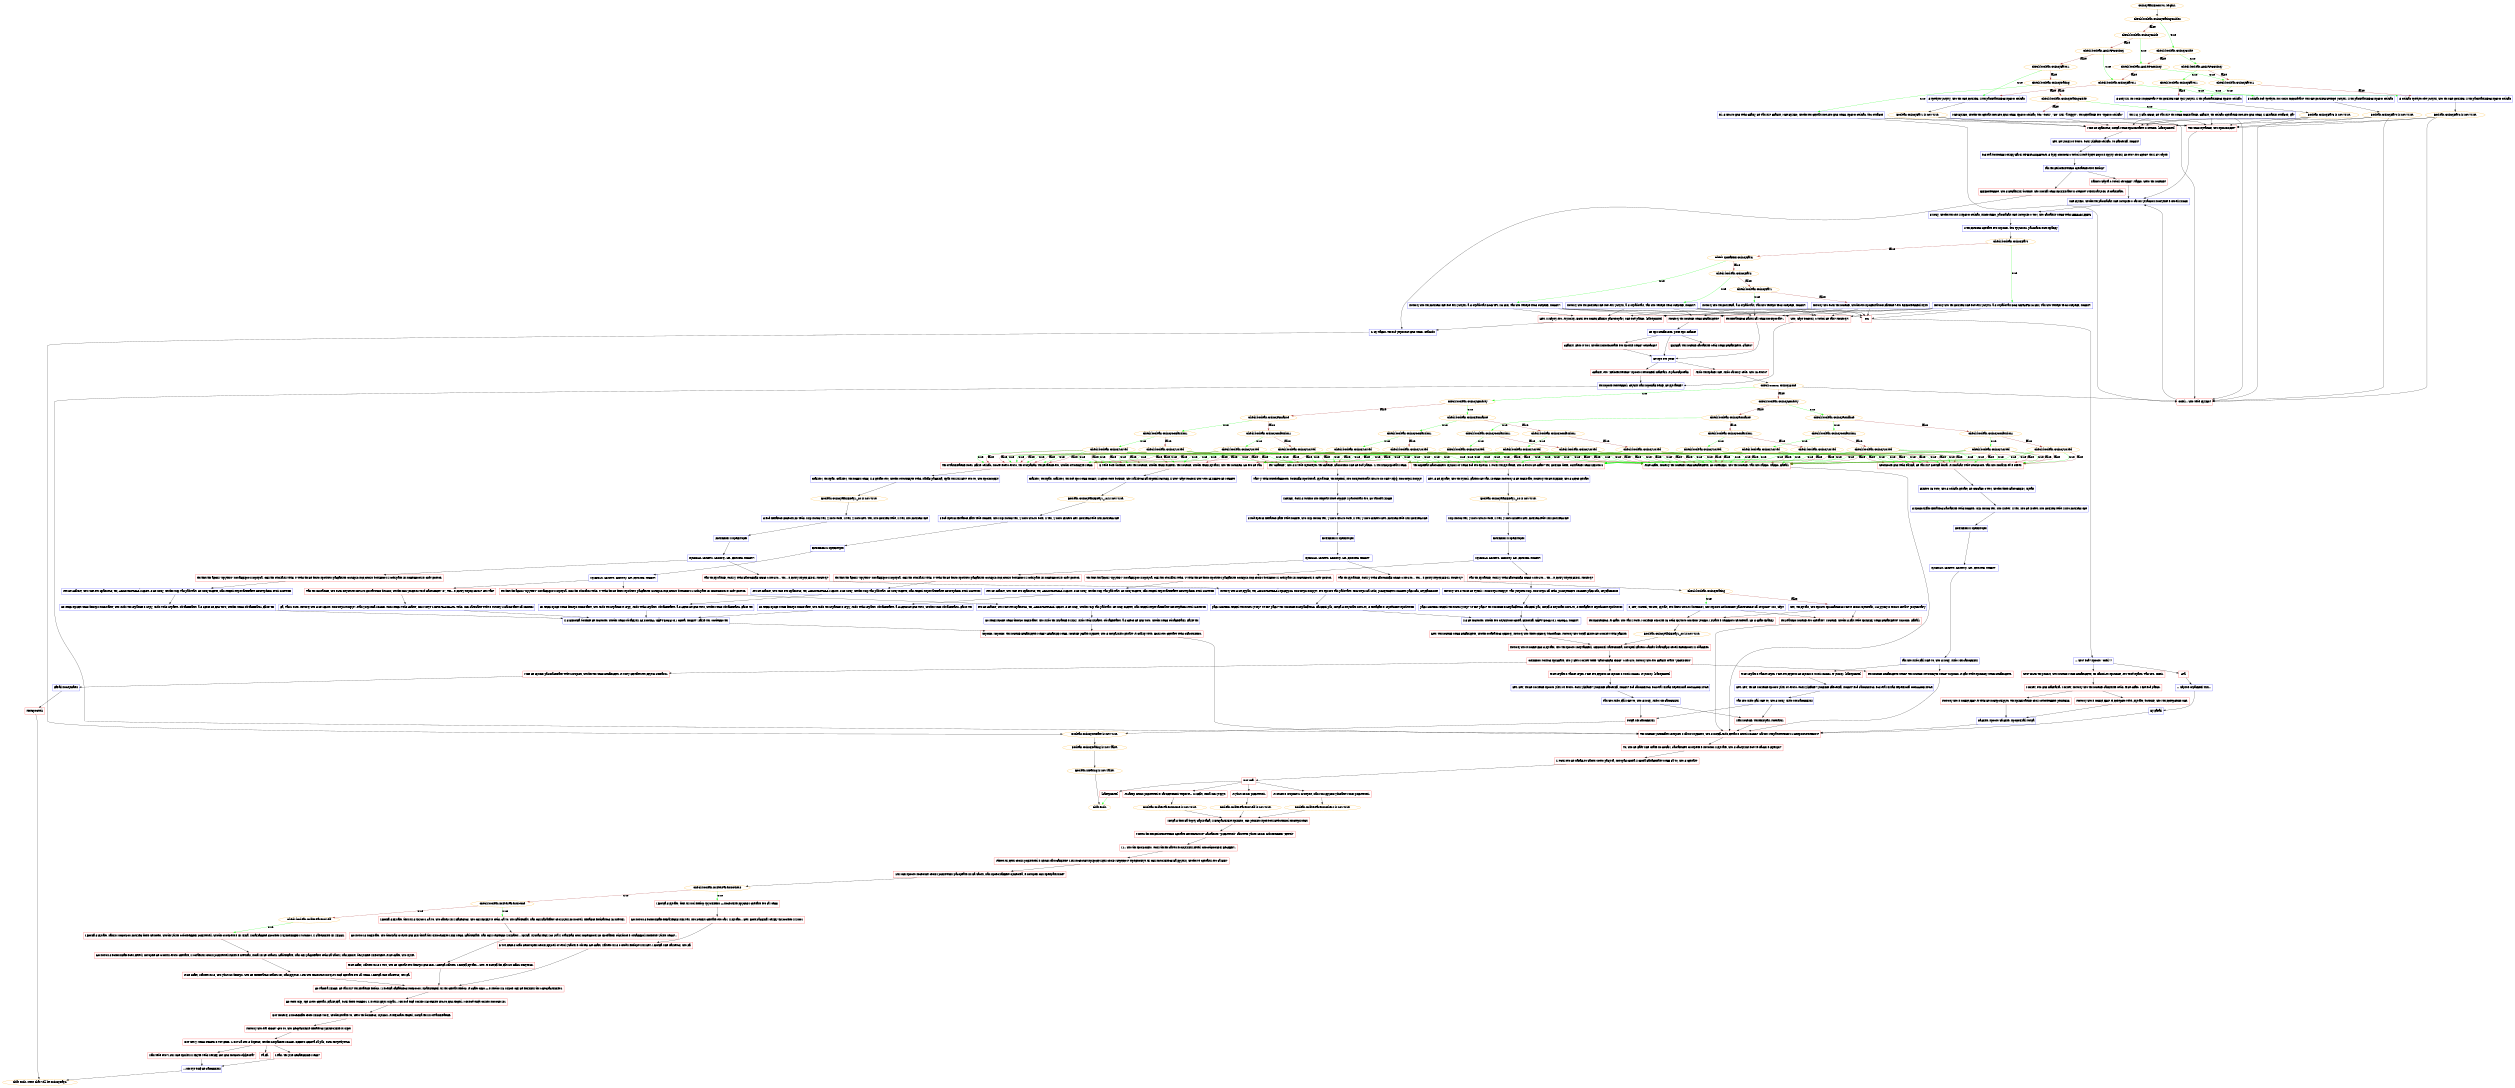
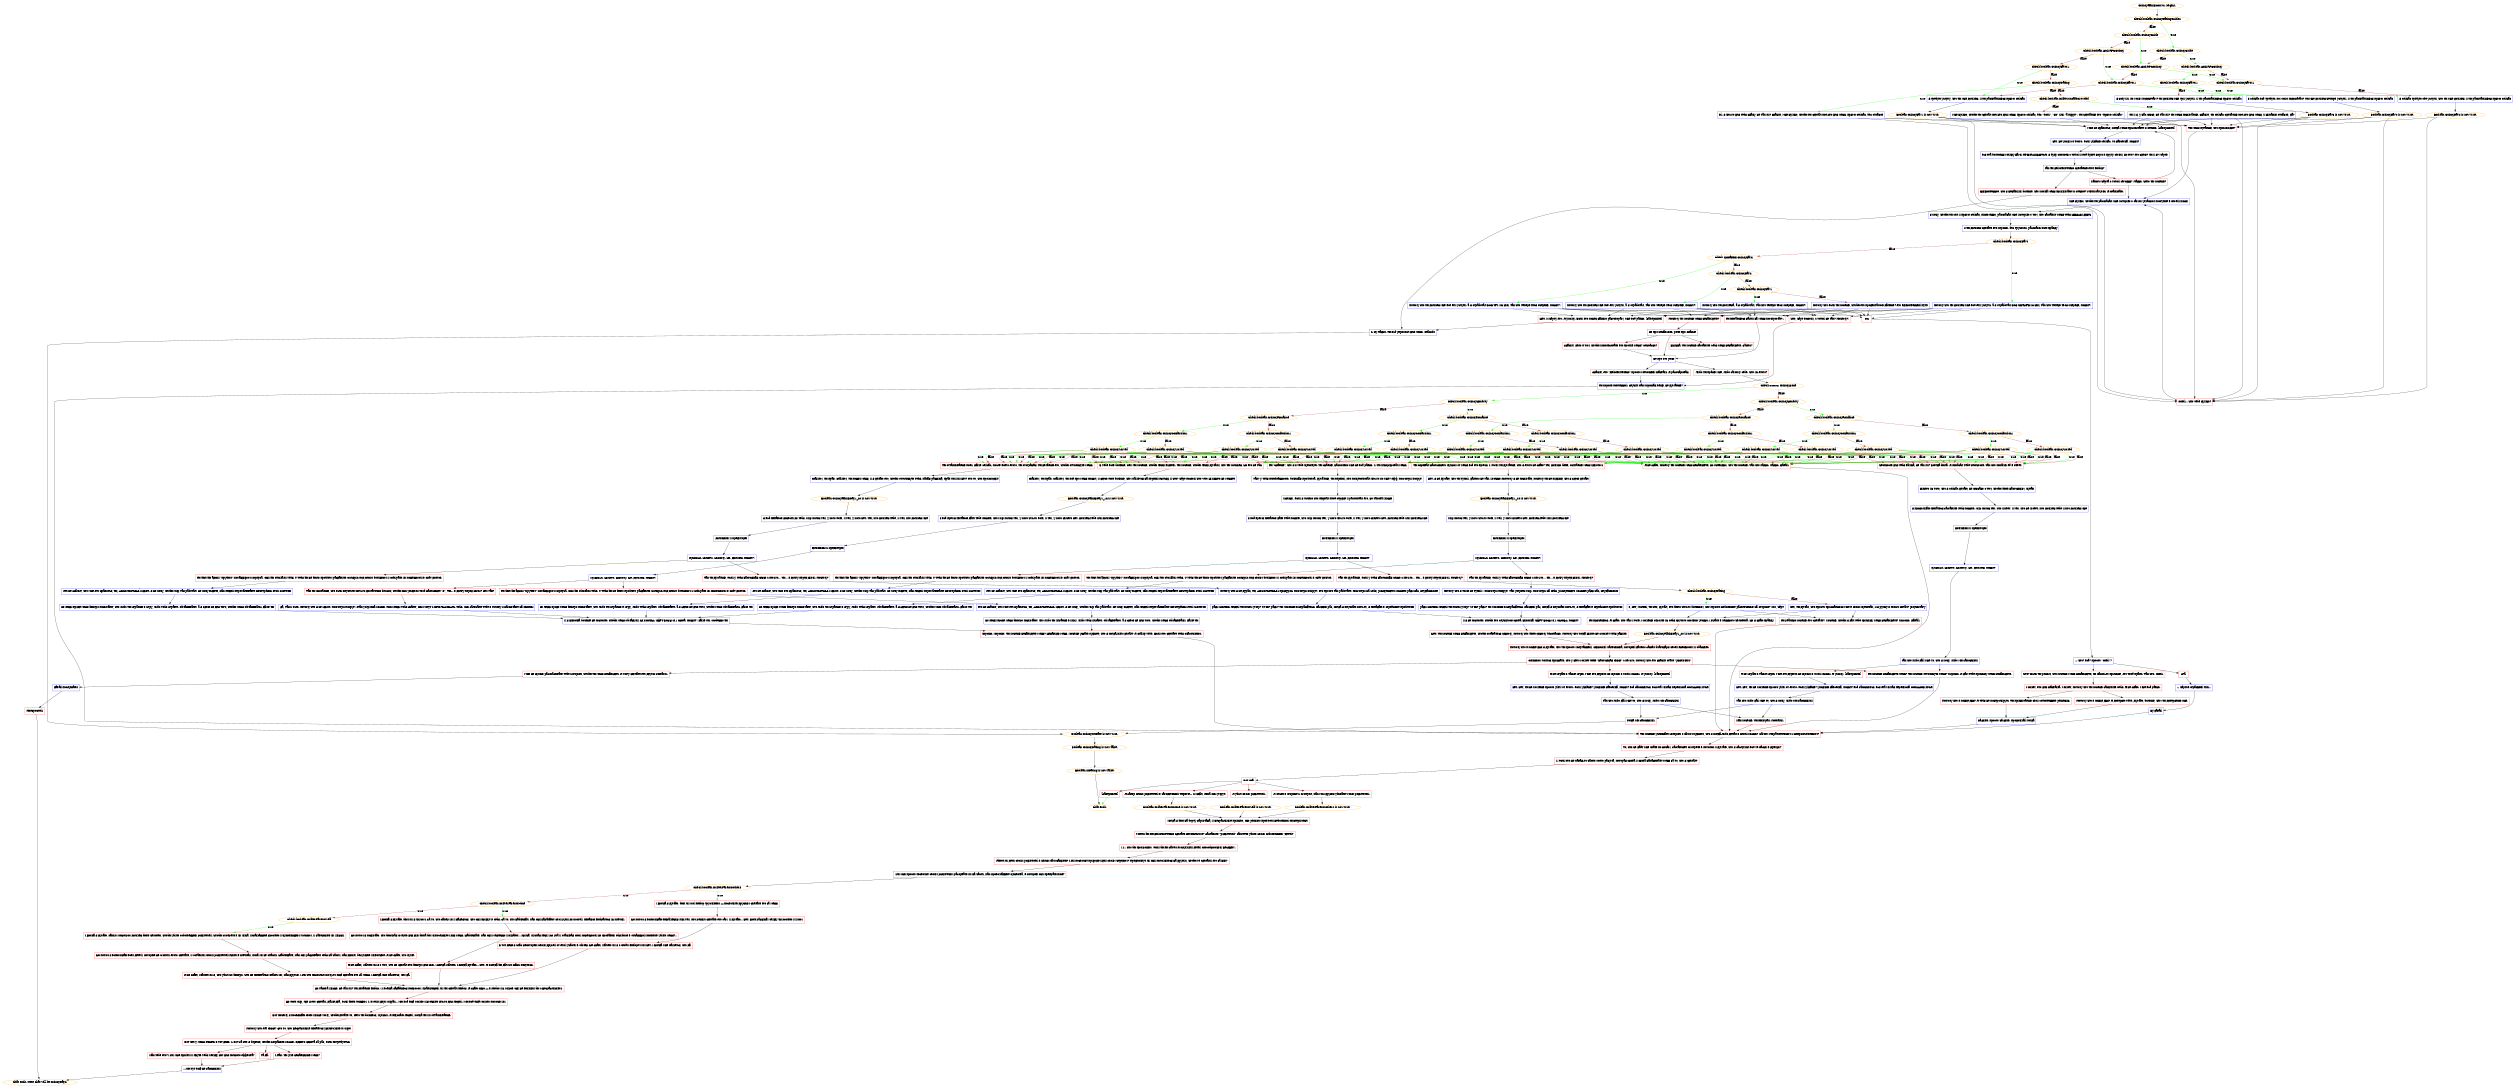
node "Check boolean QuincyDatingGuide": label "Check boolean QuincyDatingGuide" -> "Check boolean DrifterUnsafeCrowded"
edge "Boolean QuincyFav2 is now true." -> "Мне не нравится, когда меня прижимают к стенке. [Завершить]": now "Какого чёрта с тобой сегодня? Ладно. Чего ты хочешь?" -> "Мне не нравится, когда меня прижимают к стенке. [Завершить]"
edge "Check смогли QuincyAlone" -> "Окей... Что тебе нужно?": now "Boolean QuincyFav1 is now true." -> "Окей... Что тебе нужно?"
edge "Я убил своих родителей." -> "Boolean DrifterParentsSelf is now true.": removed
